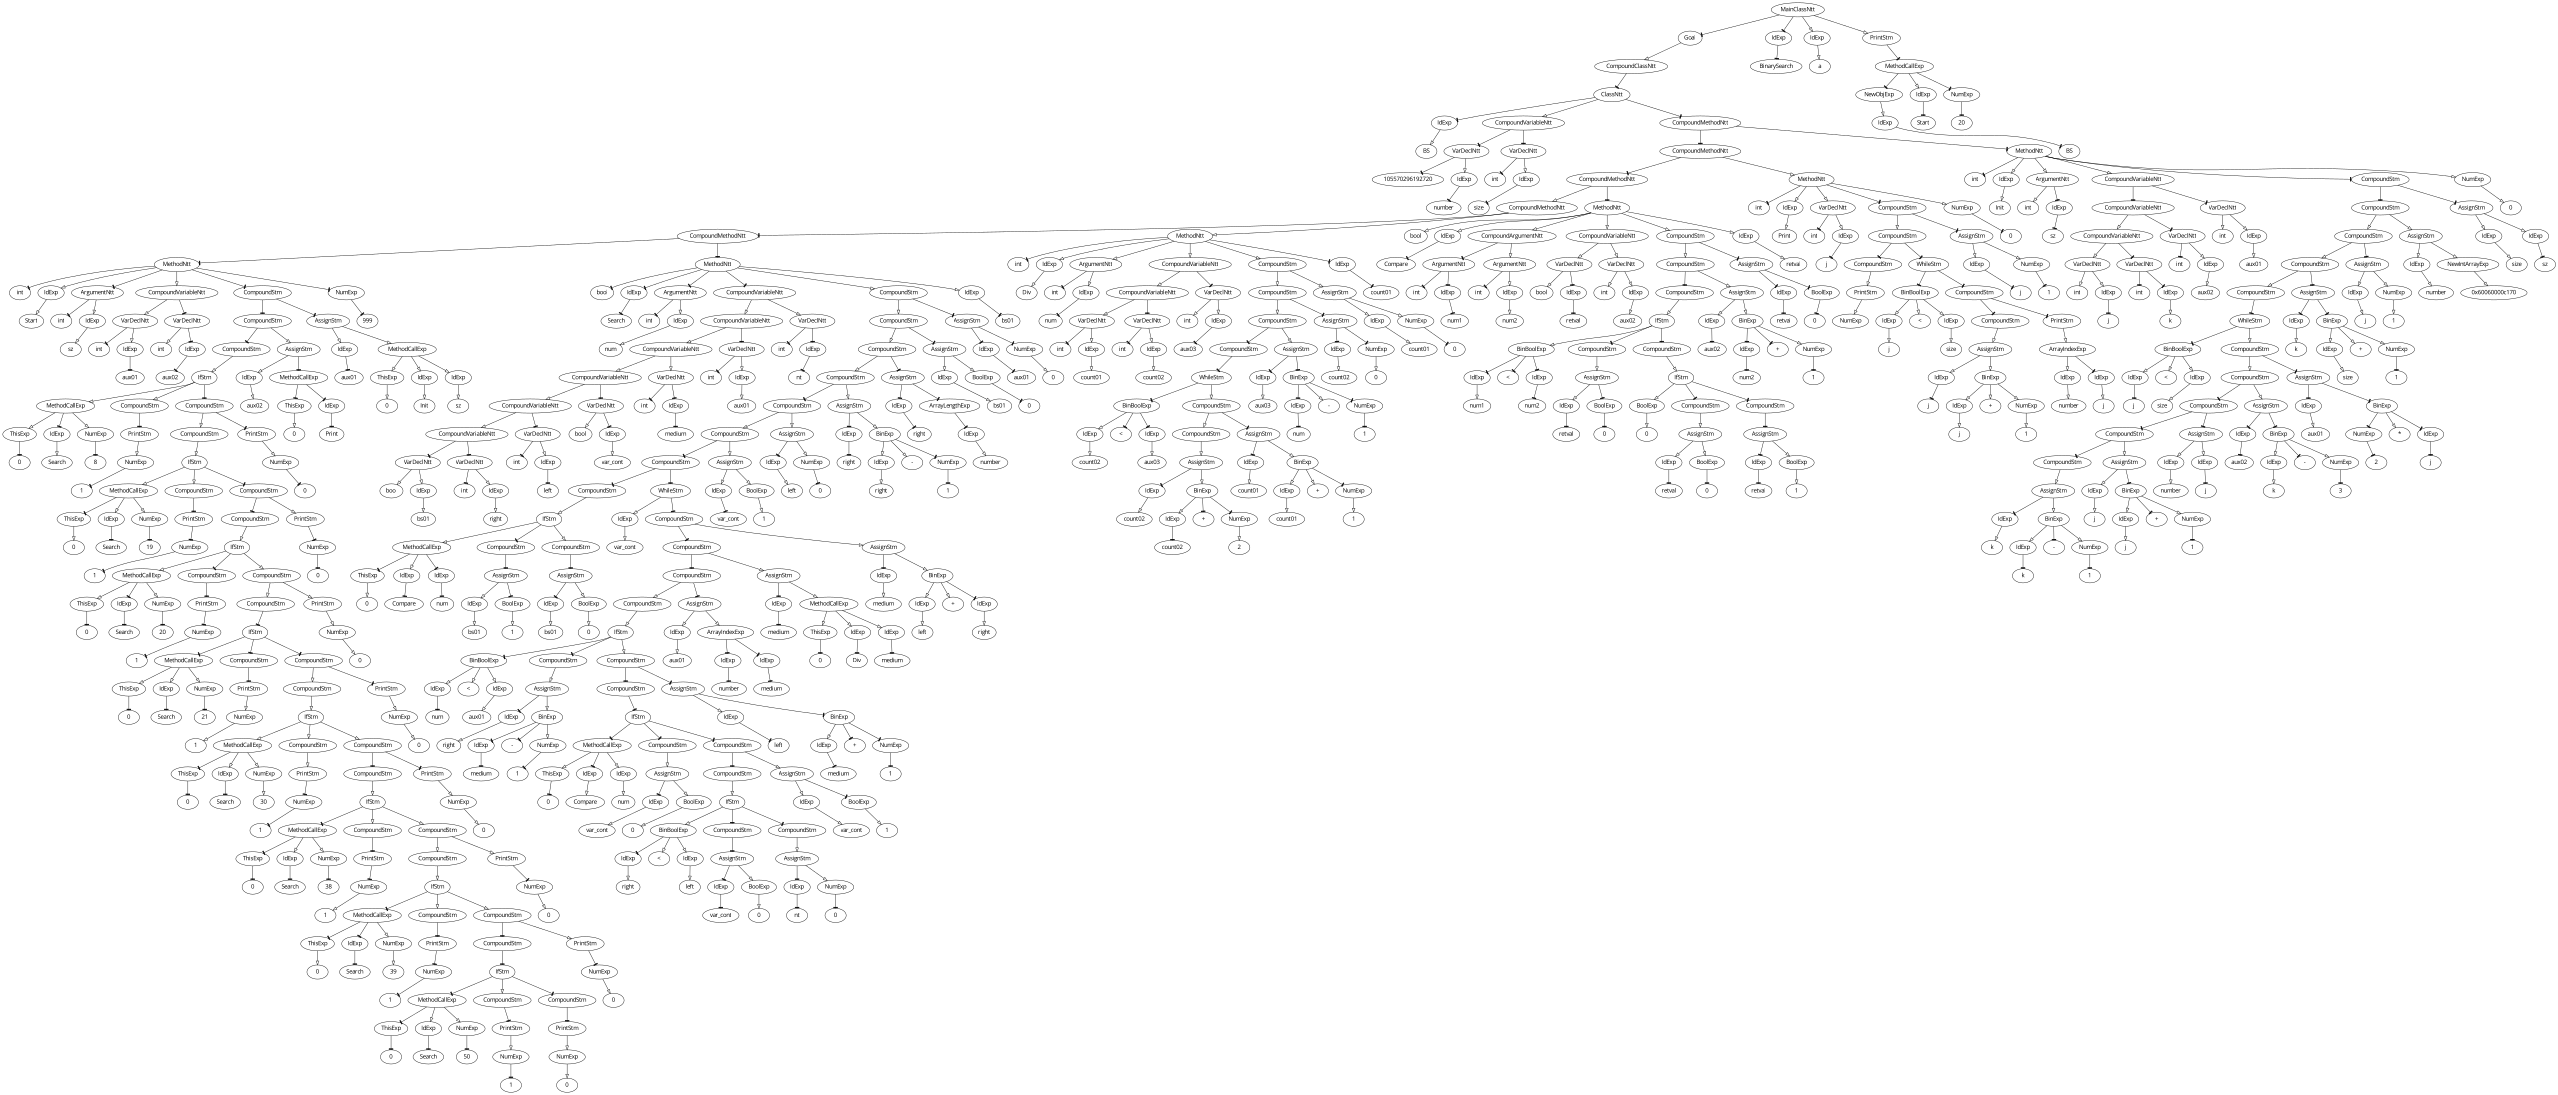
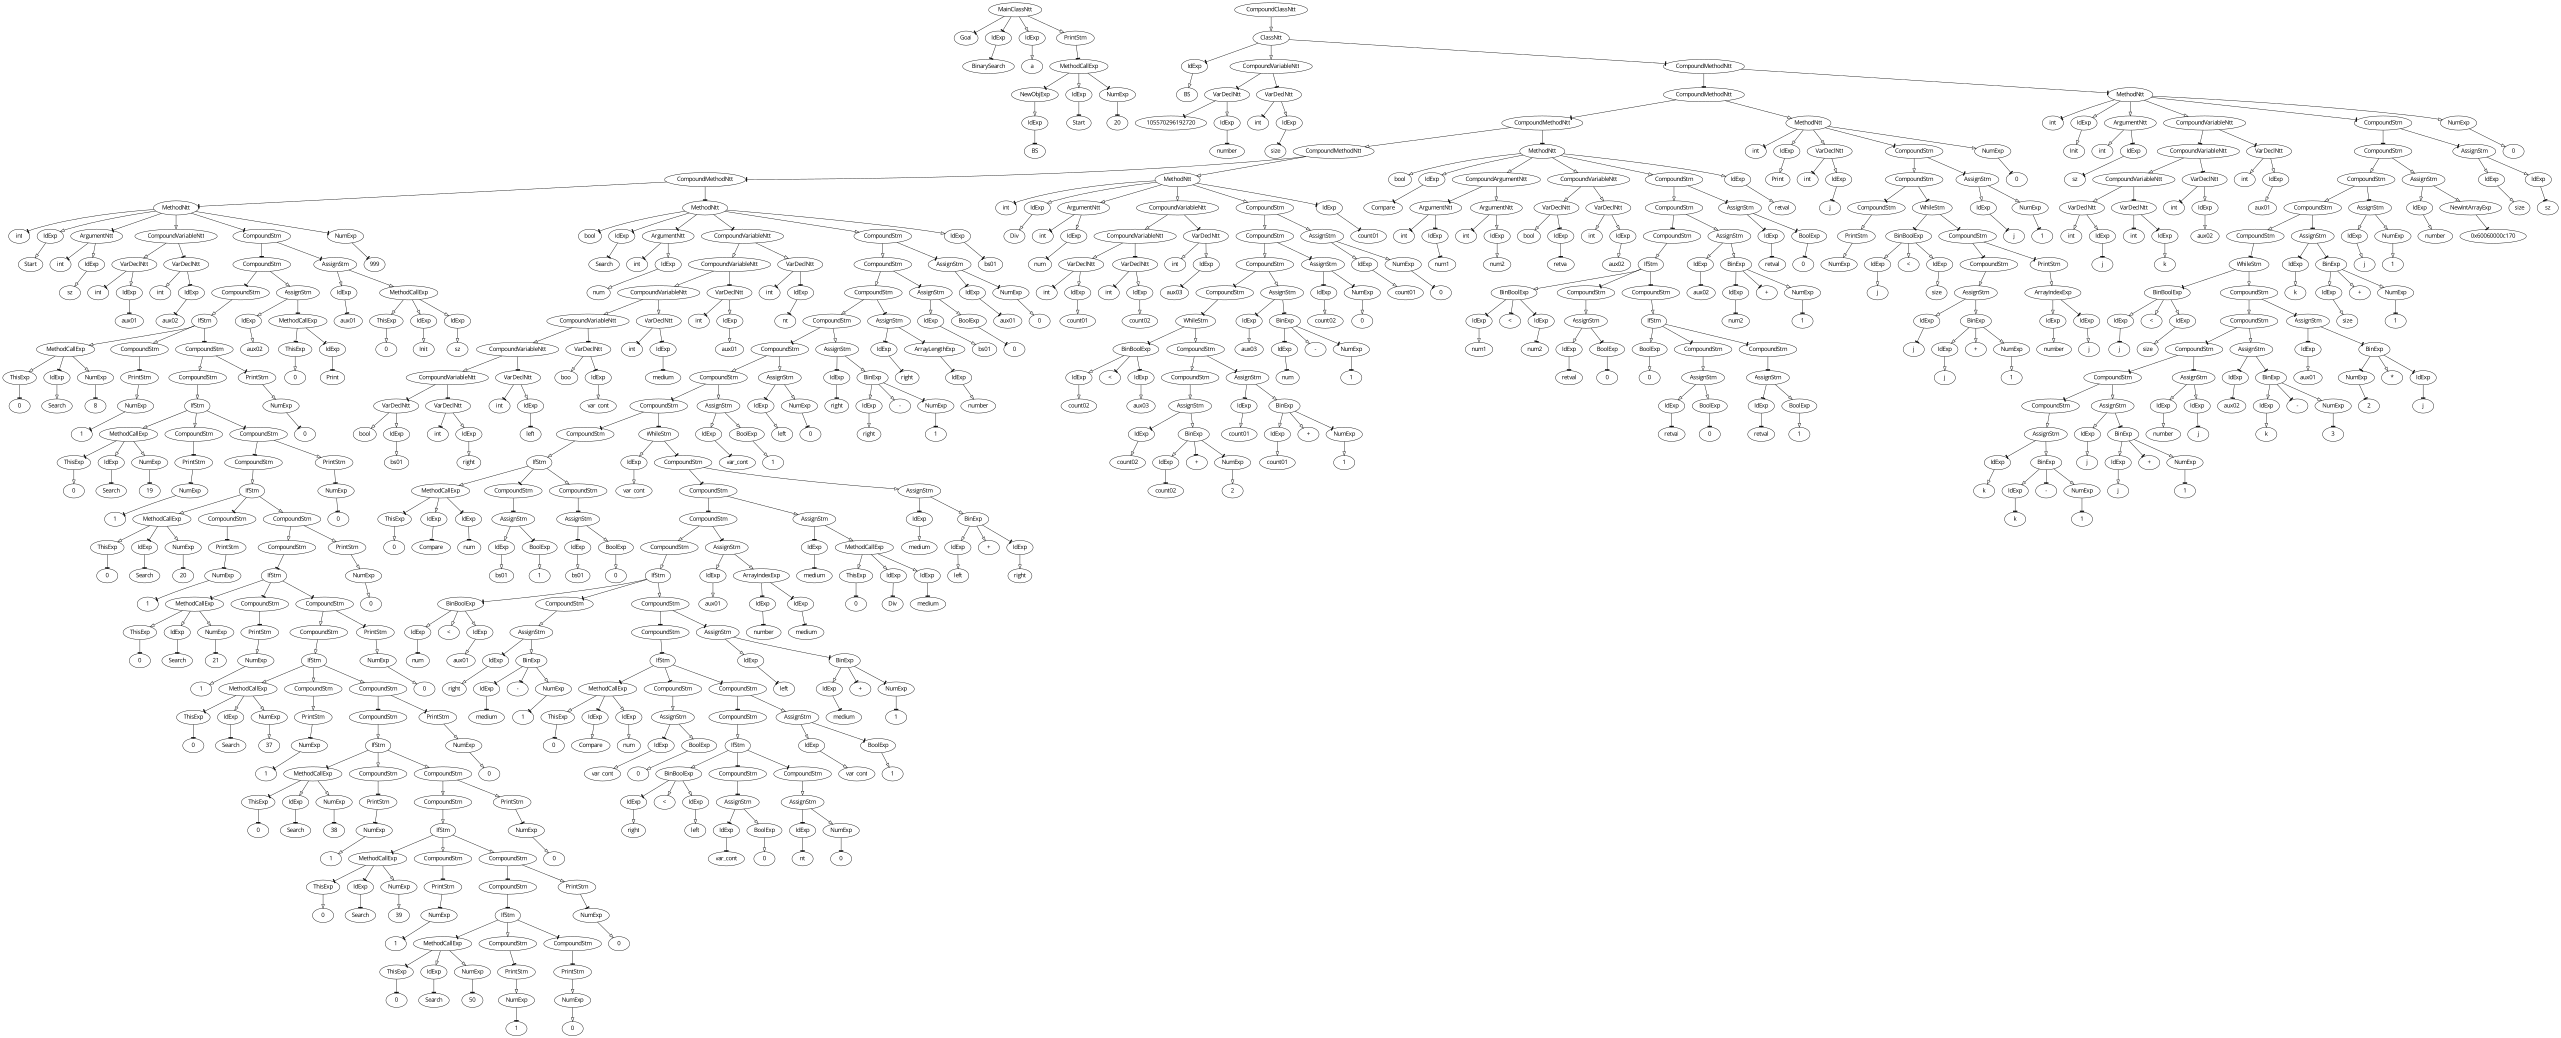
edge "Goal" -> "CompoundClassNtt": removed
edge "CompoundClassNtt" -> "ClassNtt": arrowhead tee -> onormal
edge "NewIntArrayExp" -> "0x60060000c170": arrowhead onormal -> tee
node "30": label "30" -> "37"
